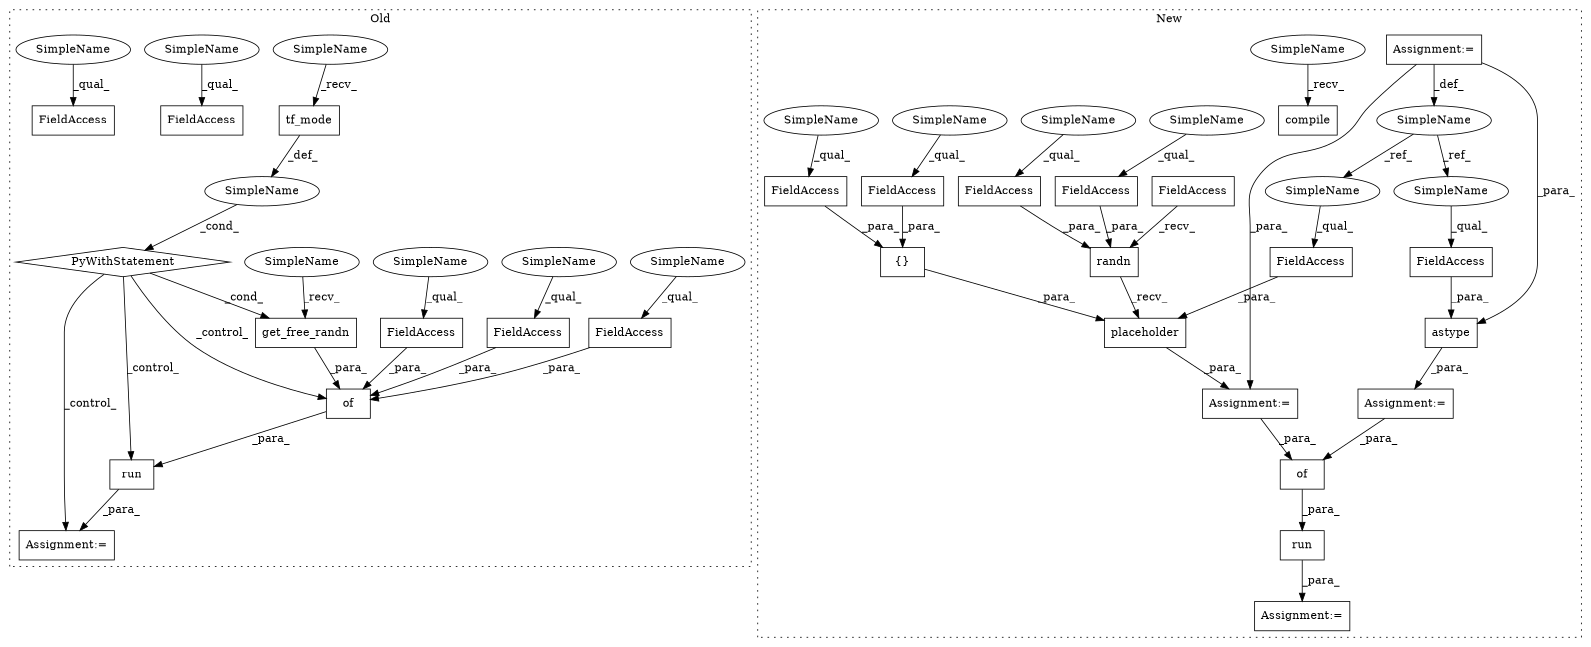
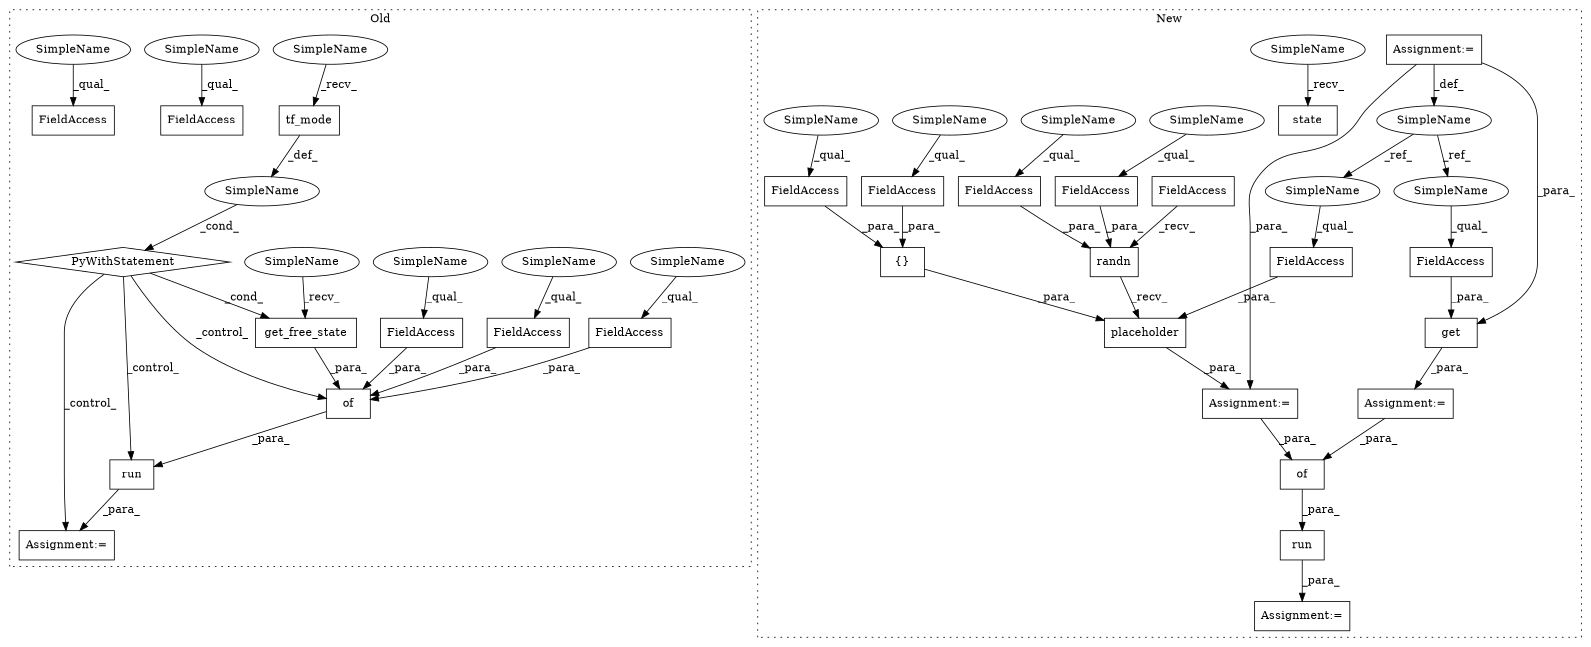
node "compile": label "compile" -> "state"
node "get_free_randn": label "get_free_randn" -> "get_free_state"
node "astype": label "astype" -> "get"
